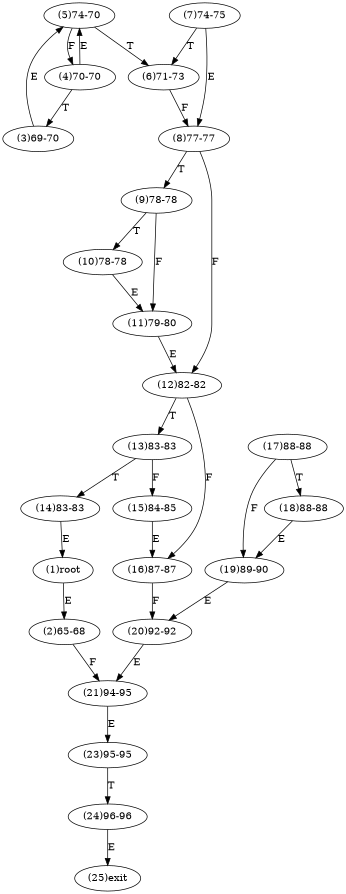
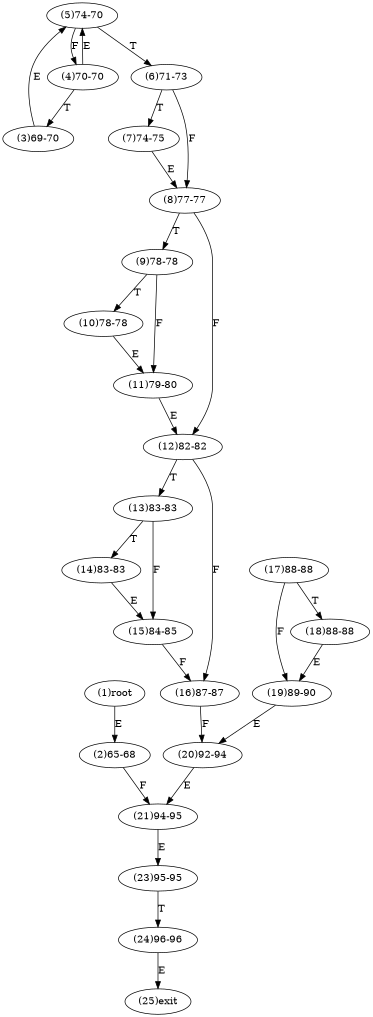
edge "(7)74-75" -> "(6)71-73": reversed
edge "(14)83-83" -> "(1)root": now "(14)83-83" -> "(15)84-85"
edge "(15)84-85" -> "(16)87-87": label "E" -> "F"
node "(20)92-92": label "(20)92-92" -> "(20)92-94"
